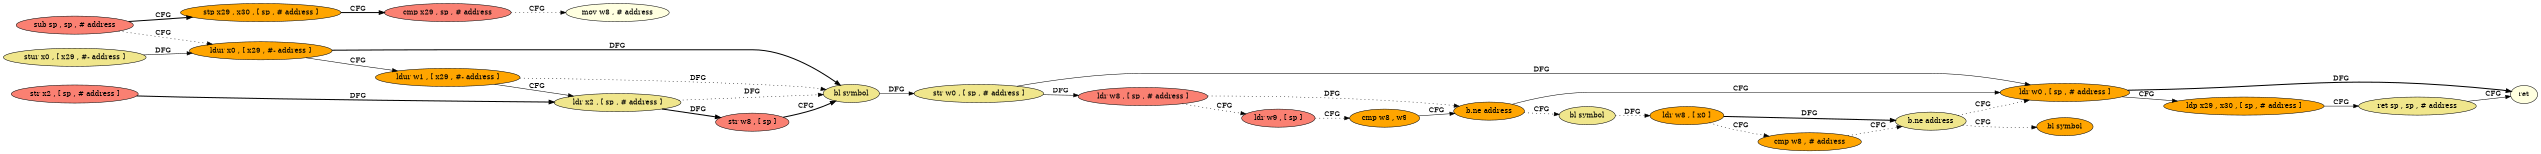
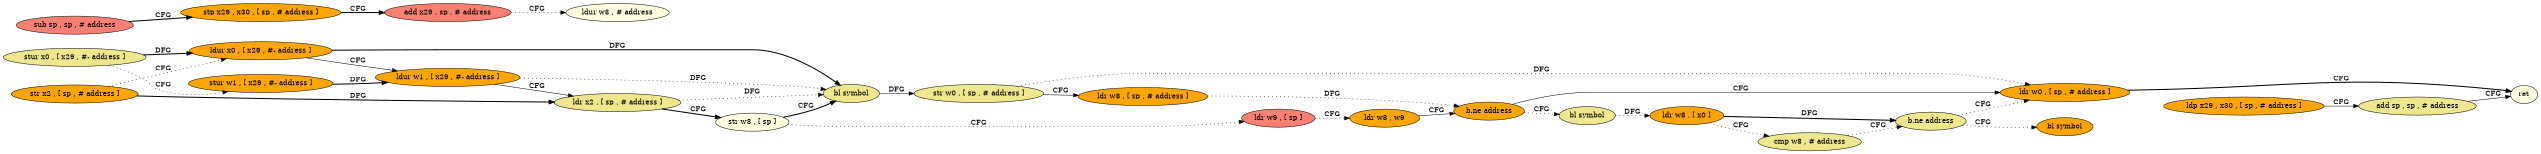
node "cmp x29 , sp , # address": label "cmp x29 , sp , # address" -> "add x29 , sp , # address"
node "mov w8 , # address": label "mov w8 , # address" -> "ldur w8 , # address"
edge "sub sp , sp , # address" -> "ldur x0 , [ x29 , #- address ]": now "str x2 , [ sp , # address ]" -> "ldur x0 , [ x29 , #- address ]"
edge "stur x0 , [ x29 , #- address ]" -> "ldur x0 , [ x29 , #- address ]": style solid -> bold
edge "str w0 , [ sp , # address ]" -> "ldr w0 , [ sp , # address ]": style solid -> dotted
edge "ldr w0 , [ sp , # address ]" -> "ret": label "DFG" -> "CFG"
node "stur w1 , [ x29 , #- address ]": added
edge "str w0 , [ sp , # address ]" -> "ldr w8 , [ sp , # address ]": label "DFG" -> "CFG"
node "str x2 , [ sp , # address ]": fillcolor salmon -> orange
node "ldr w8 , [ sp , # address ]": fillcolor salmon -> orange
edge "ldr w0 , [ sp , # address ]" -> "ldp x29 , x30 , [ sp , # address ]": removed, label "CFG"
node "ret sp , sp , # address": label "ret sp , sp , # address" -> "add sp , sp , # address"
edge "ldr x2 , [ sp , # address ]" -> "str w8 , [ sp ]": label "DFG" -> "CFG"
edge "ldr w8 , [ sp , # address ]" -> "ldr w9 , [ sp ]": now "str w8 , [ sp ]" -> "ldr w9 , [ sp ]"
node "cmp w8 , w9": label "cmp w8 , w9" -> "ldr w8 , w9"
node "str w8 , [ sp ]": fillcolor salmon -> lightyellow
node "cmp w8 , # address": fillcolor orange -> khaki
